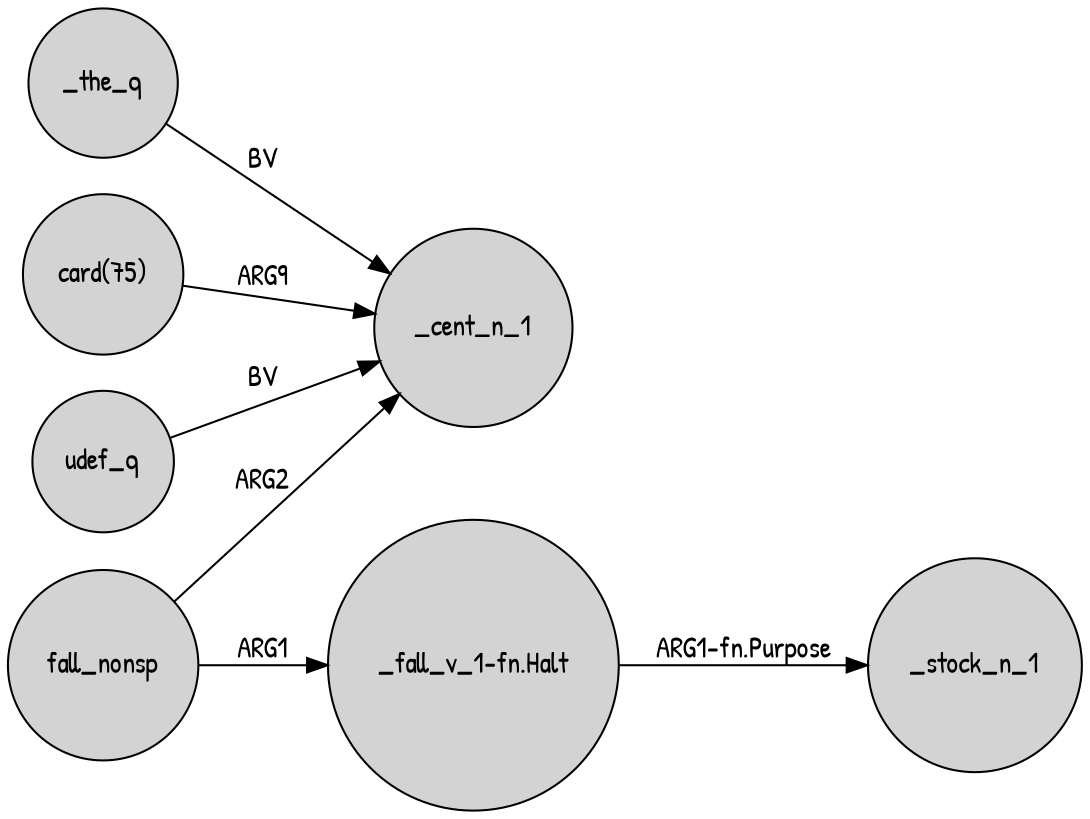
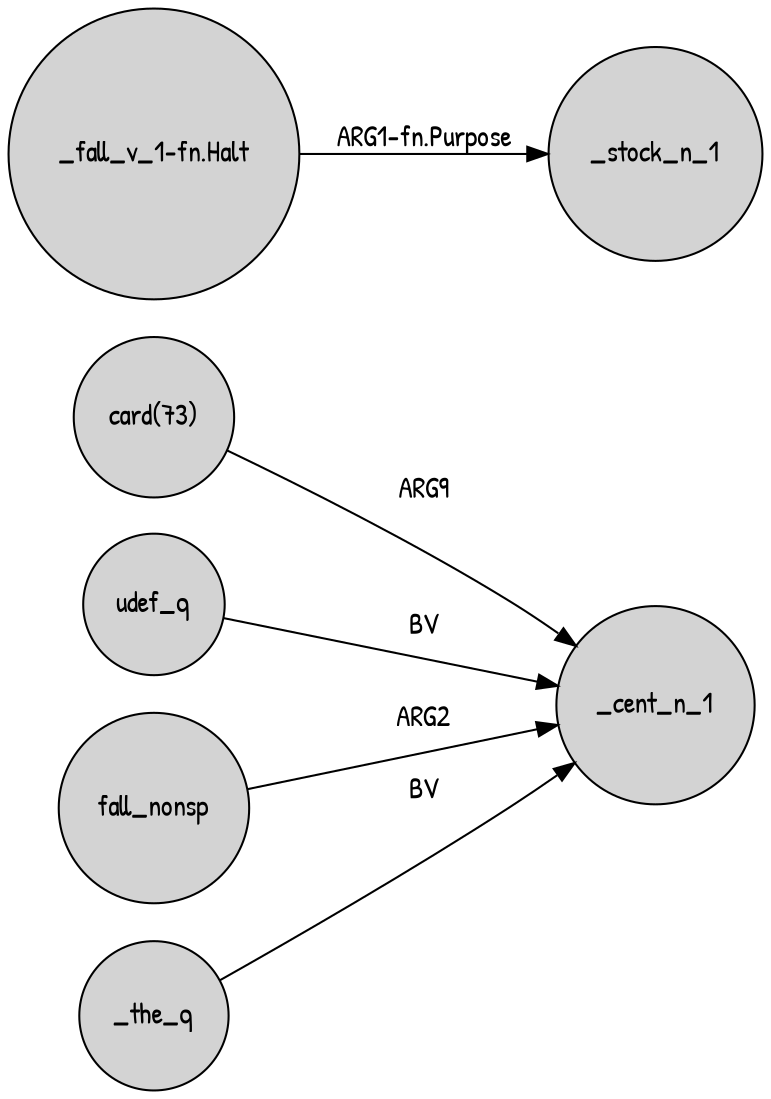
node "card(75)": label "card(75)" -> "card(73)"
edge "fall_nonsp" -> "_fall_v_1-fn.Halt": removed, label "ARG1"
